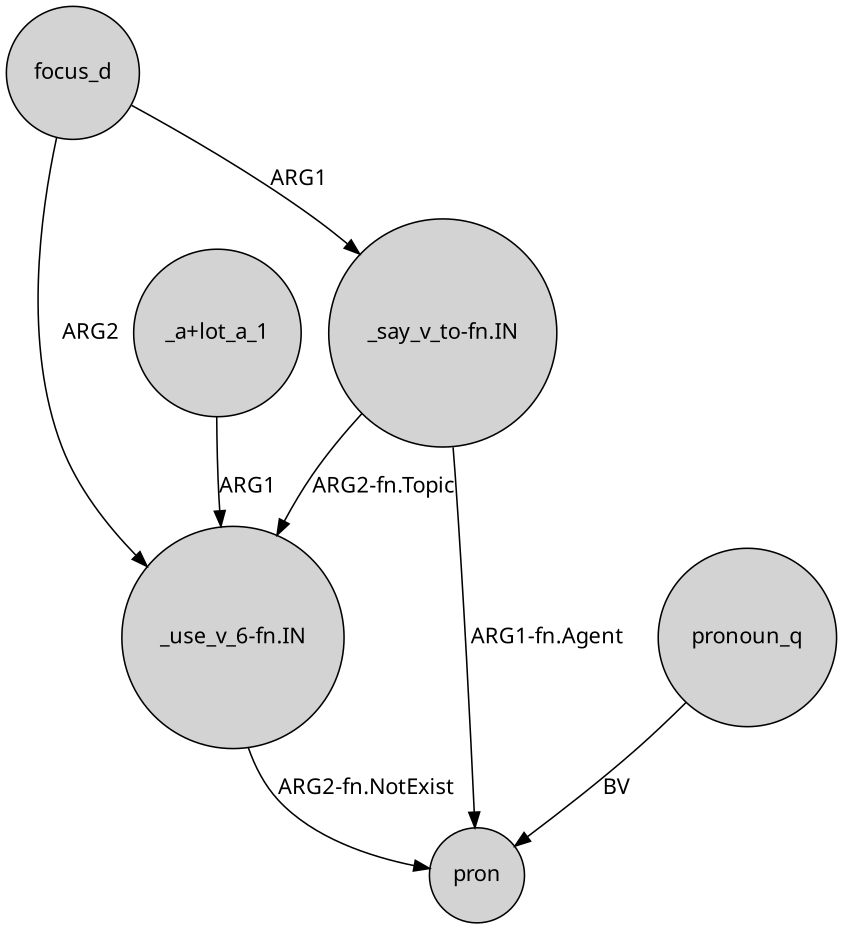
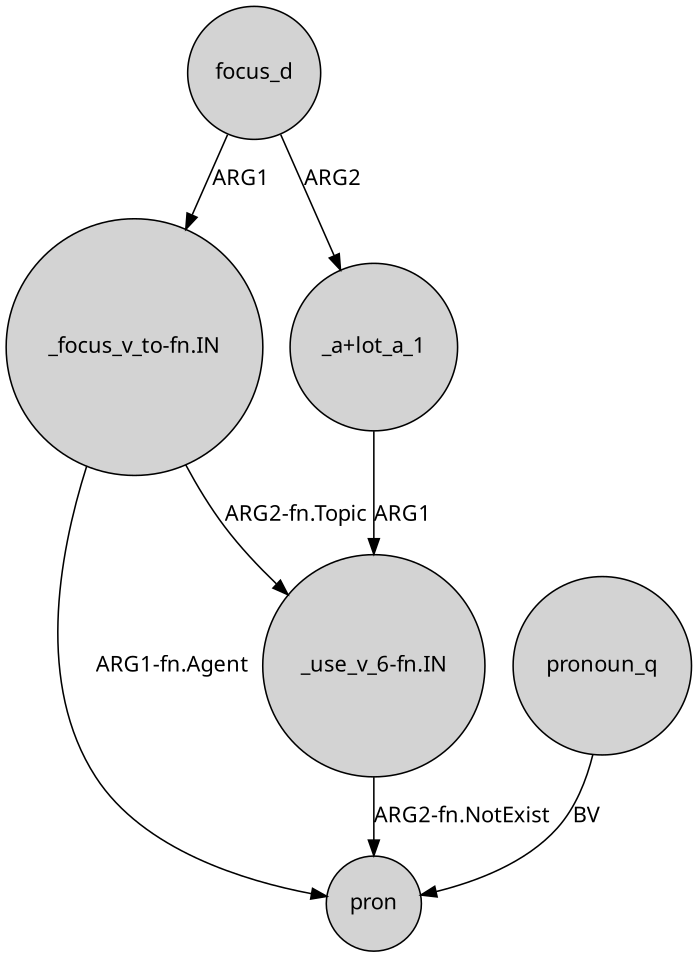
node "_say_v_to-fn.IN": label "_say_v_to-fn.IN" -> "_focus_v_to-fn.IN"
edge "focus_d" -> "_use_v_6-fn.IN": now "focus_d" -> "_a+lot_a_1"
